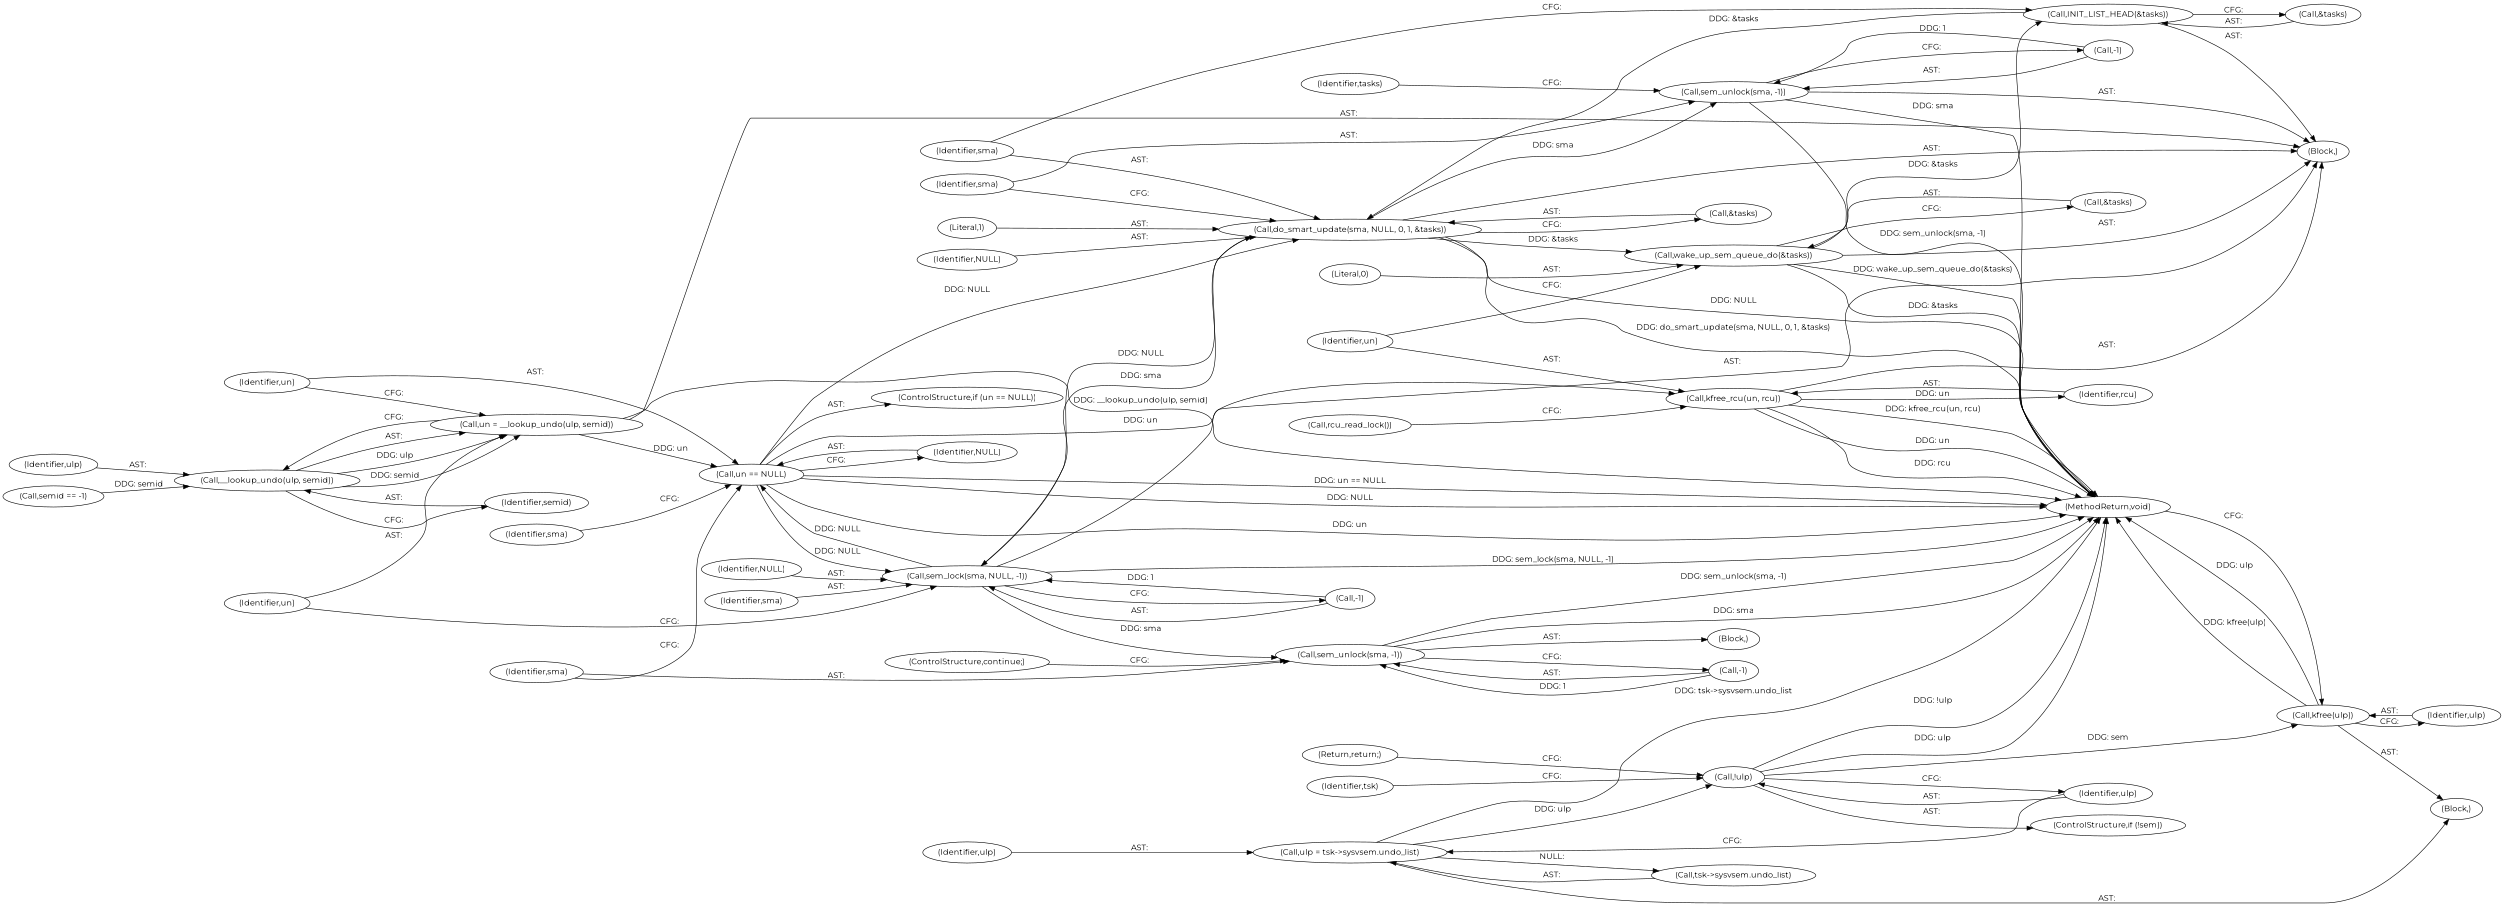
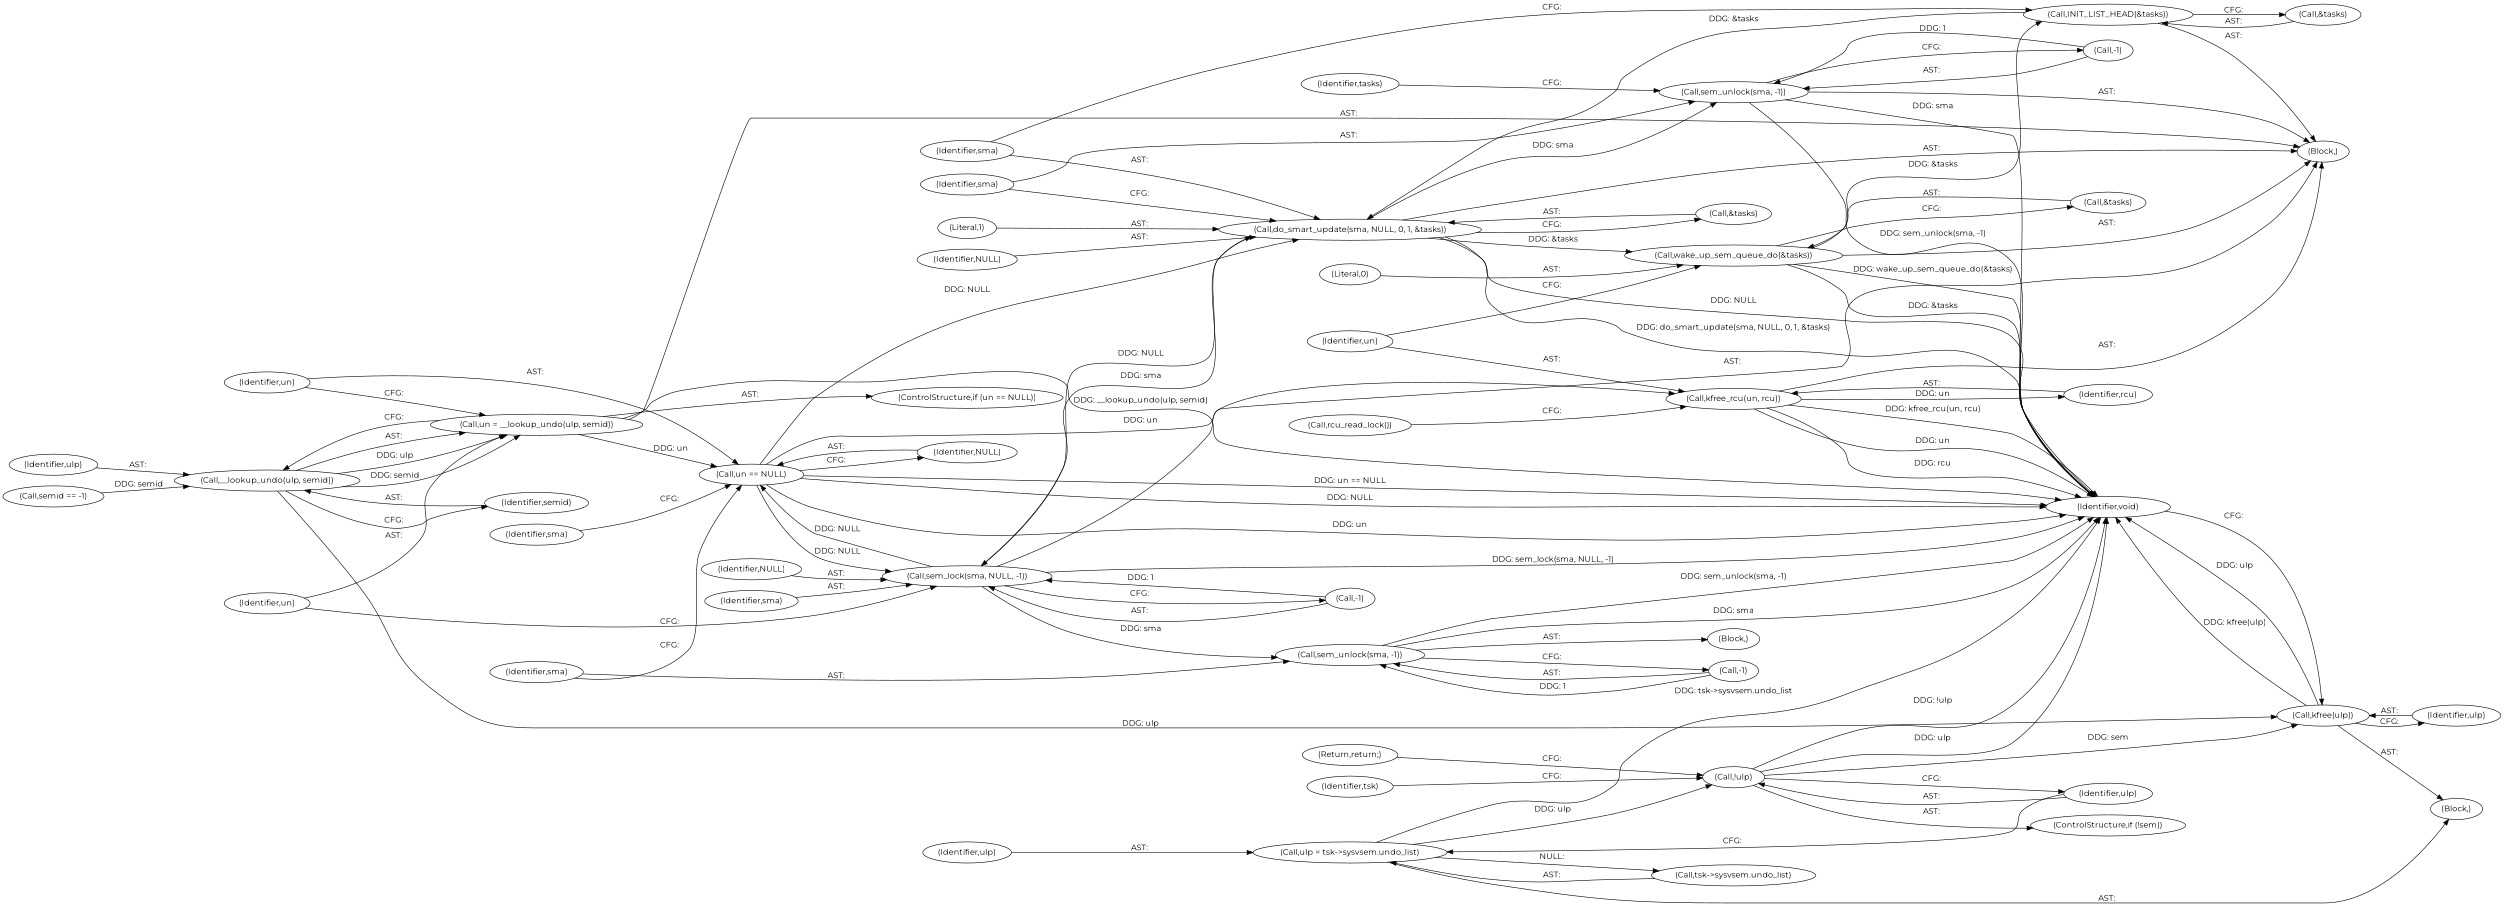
edge "(Call,un == NULL)" -> "(ControlStructure,if (un == NULL))": now "(Call,un = __lookup_undo(ulp, semid))" -> "(ControlStructure,if (un == NULL))"
node "(MethodReturn,void)": label "(MethodReturn,void)" -> "(Identifier,void)"
node "(ControlStructure,continue;)": removed
edge "(Call,__lookup_undo(ulp, semid))" -> "(Call,kfree(ulp))": added, label "DDG: ulp"
